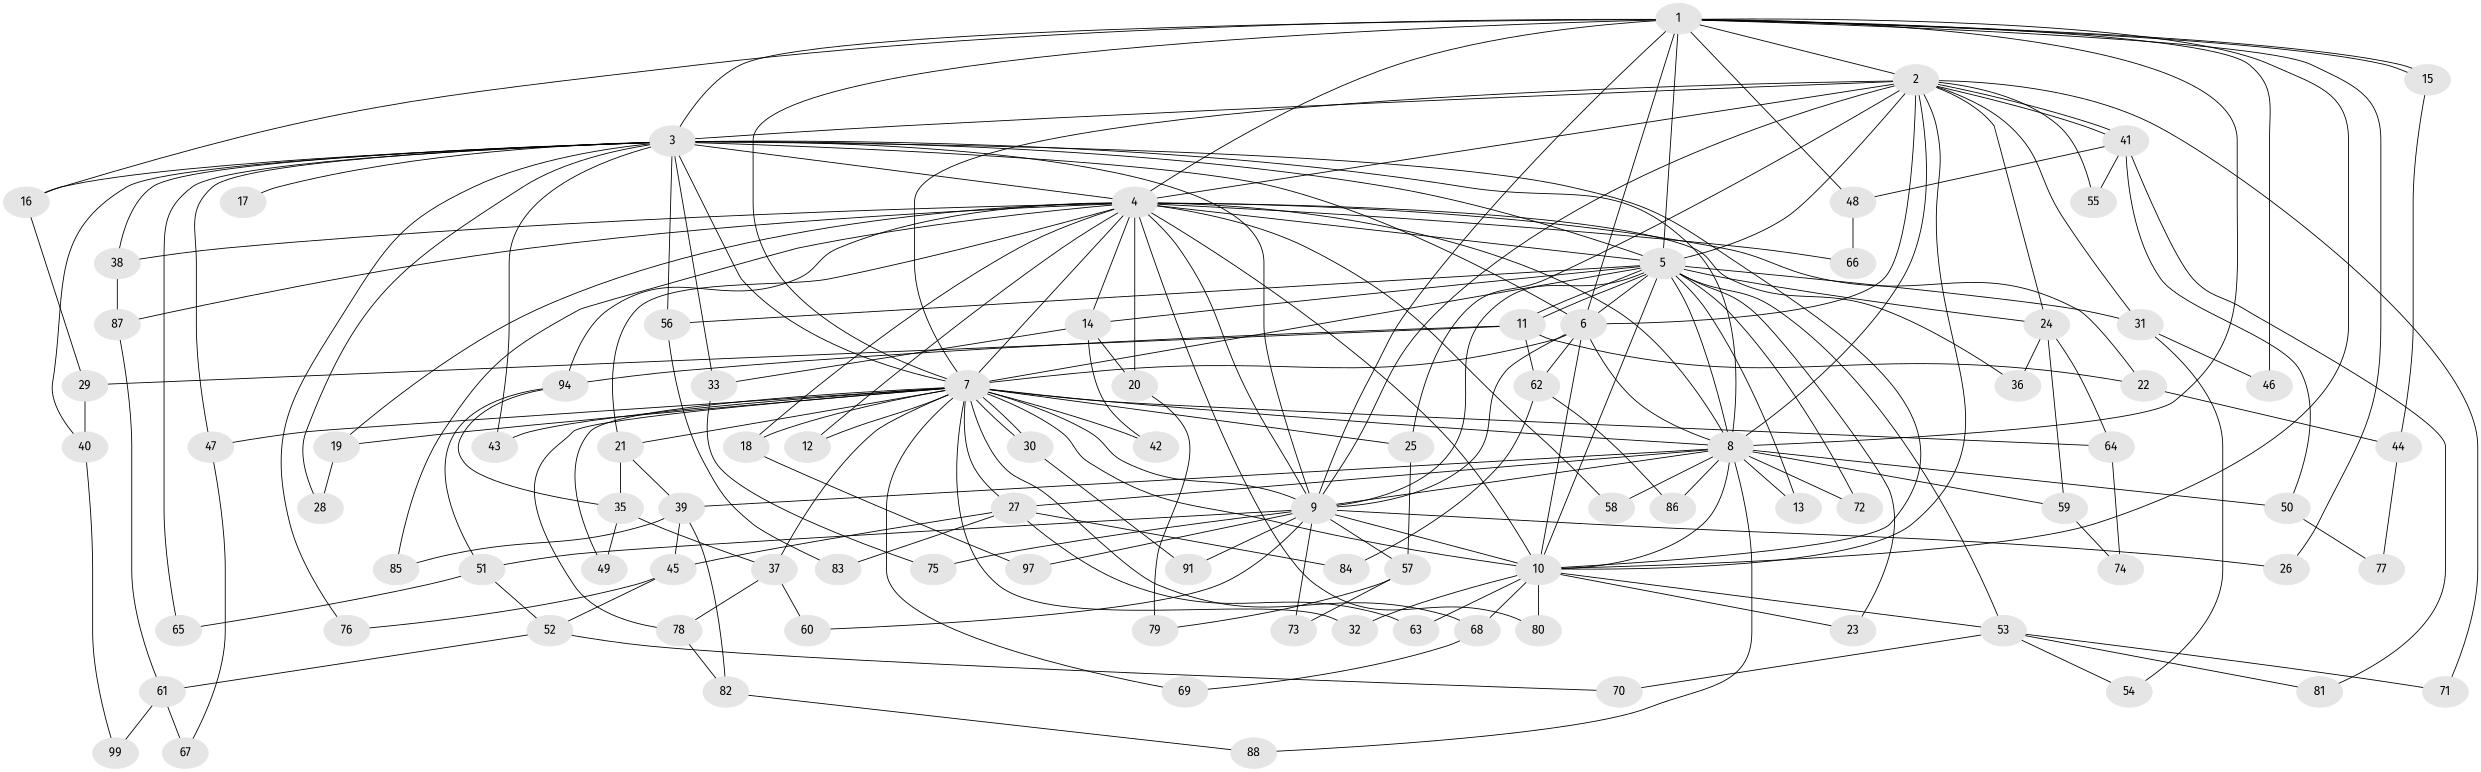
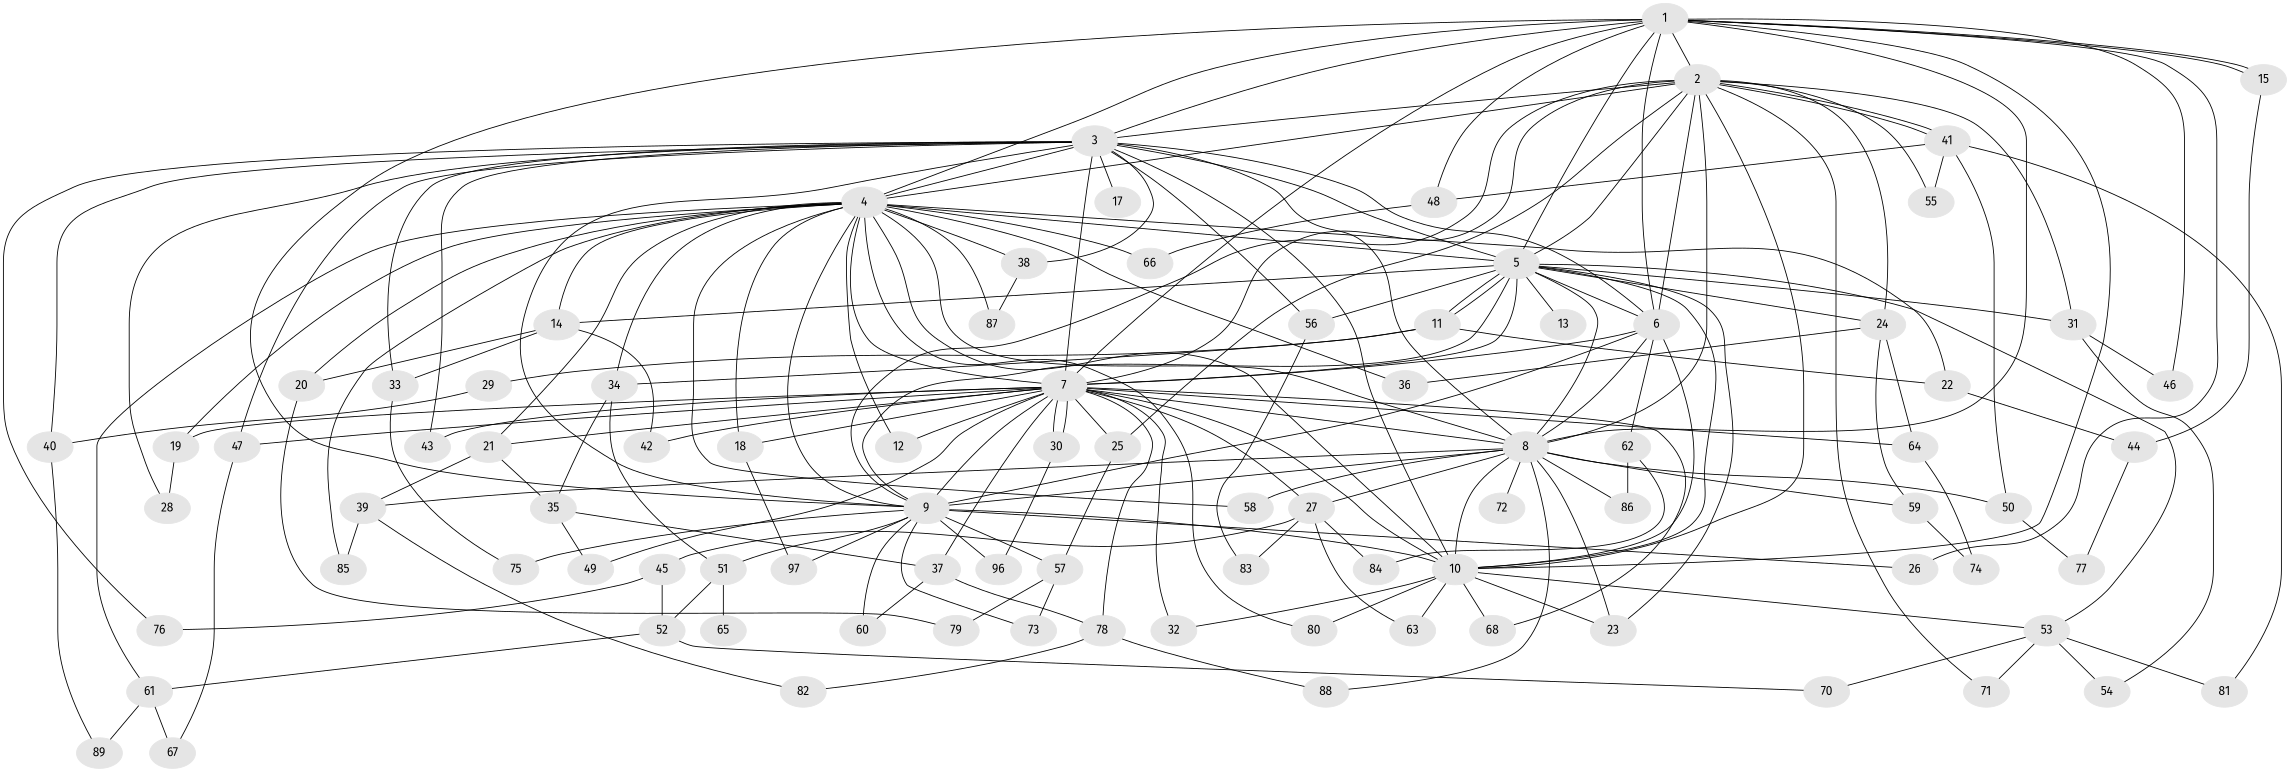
edge "3" -- "65": removed
node "16": removed
edge "11" -- "62": removed
edge "5" -- "72": removed
node "94": label "94" -> "34"
edge "8" -- "13": now "8" -- "23"
edge "87" -- "61": now "4" -- "61"
edge "39" -- "45": removed
node "91": label "91" -> "96"
node "69": removed
edge "82" -- "88": now "78" -- "88"
node "99": label "99" -> "89"
